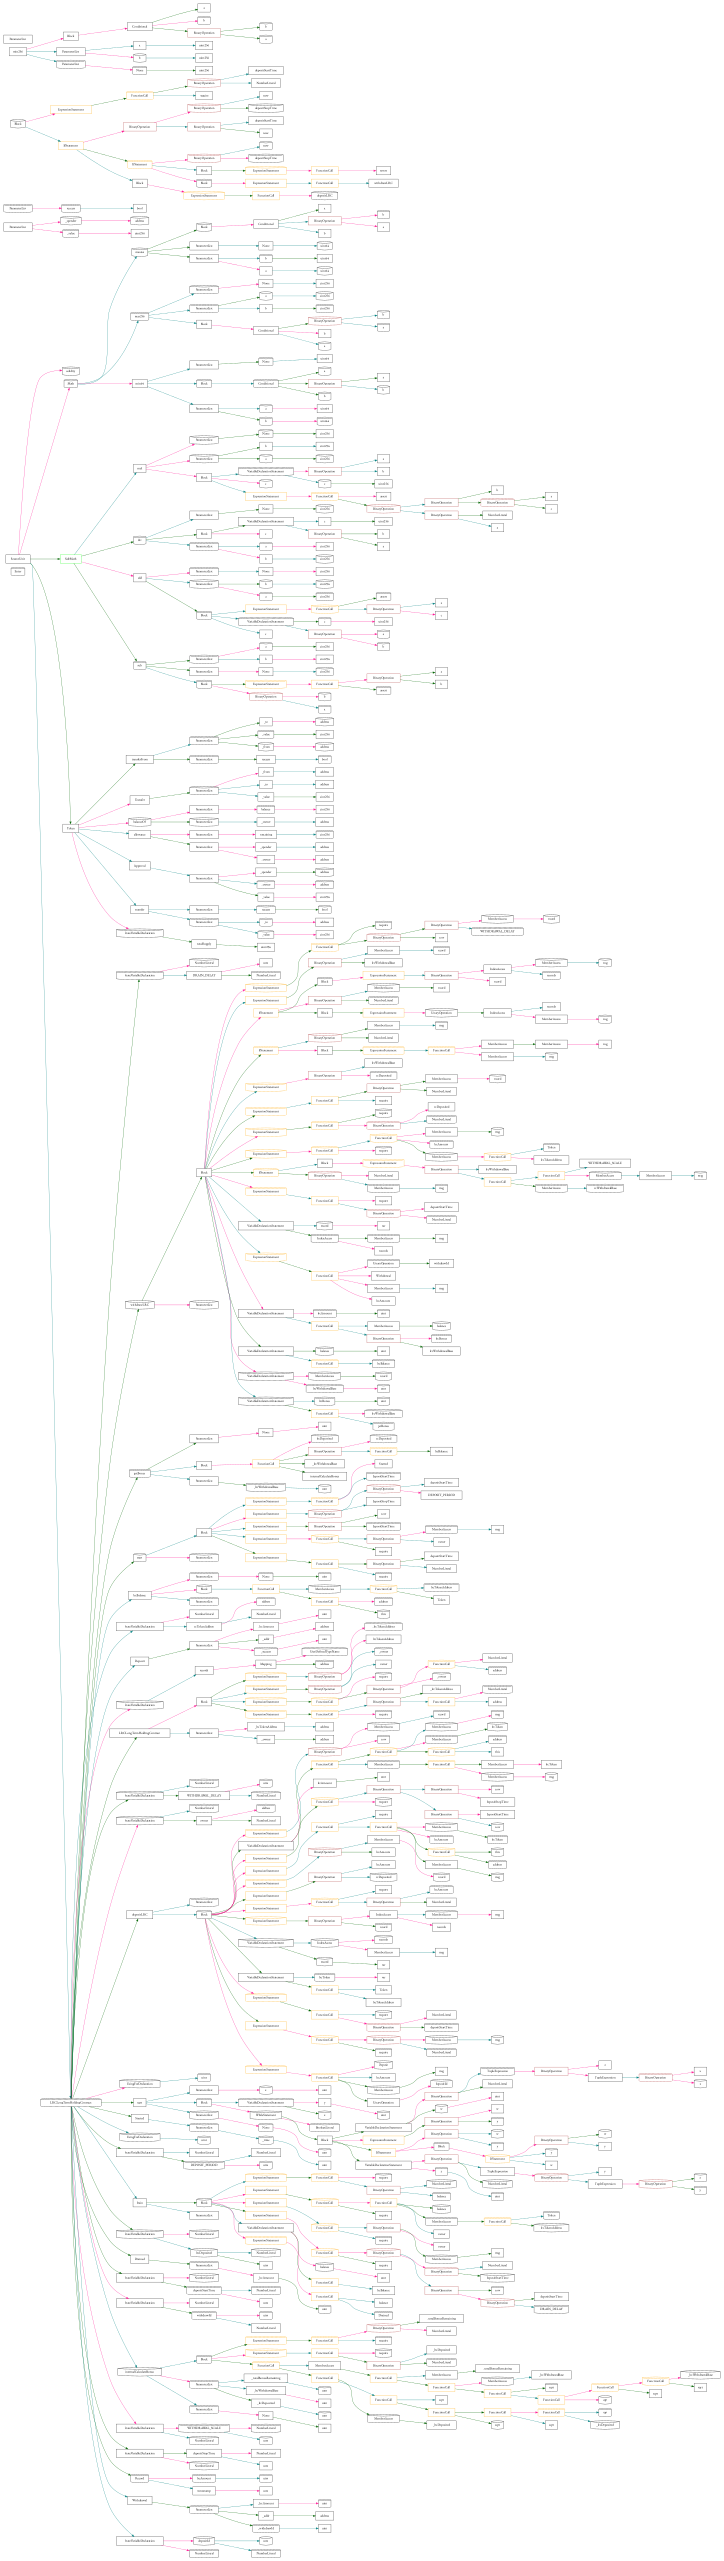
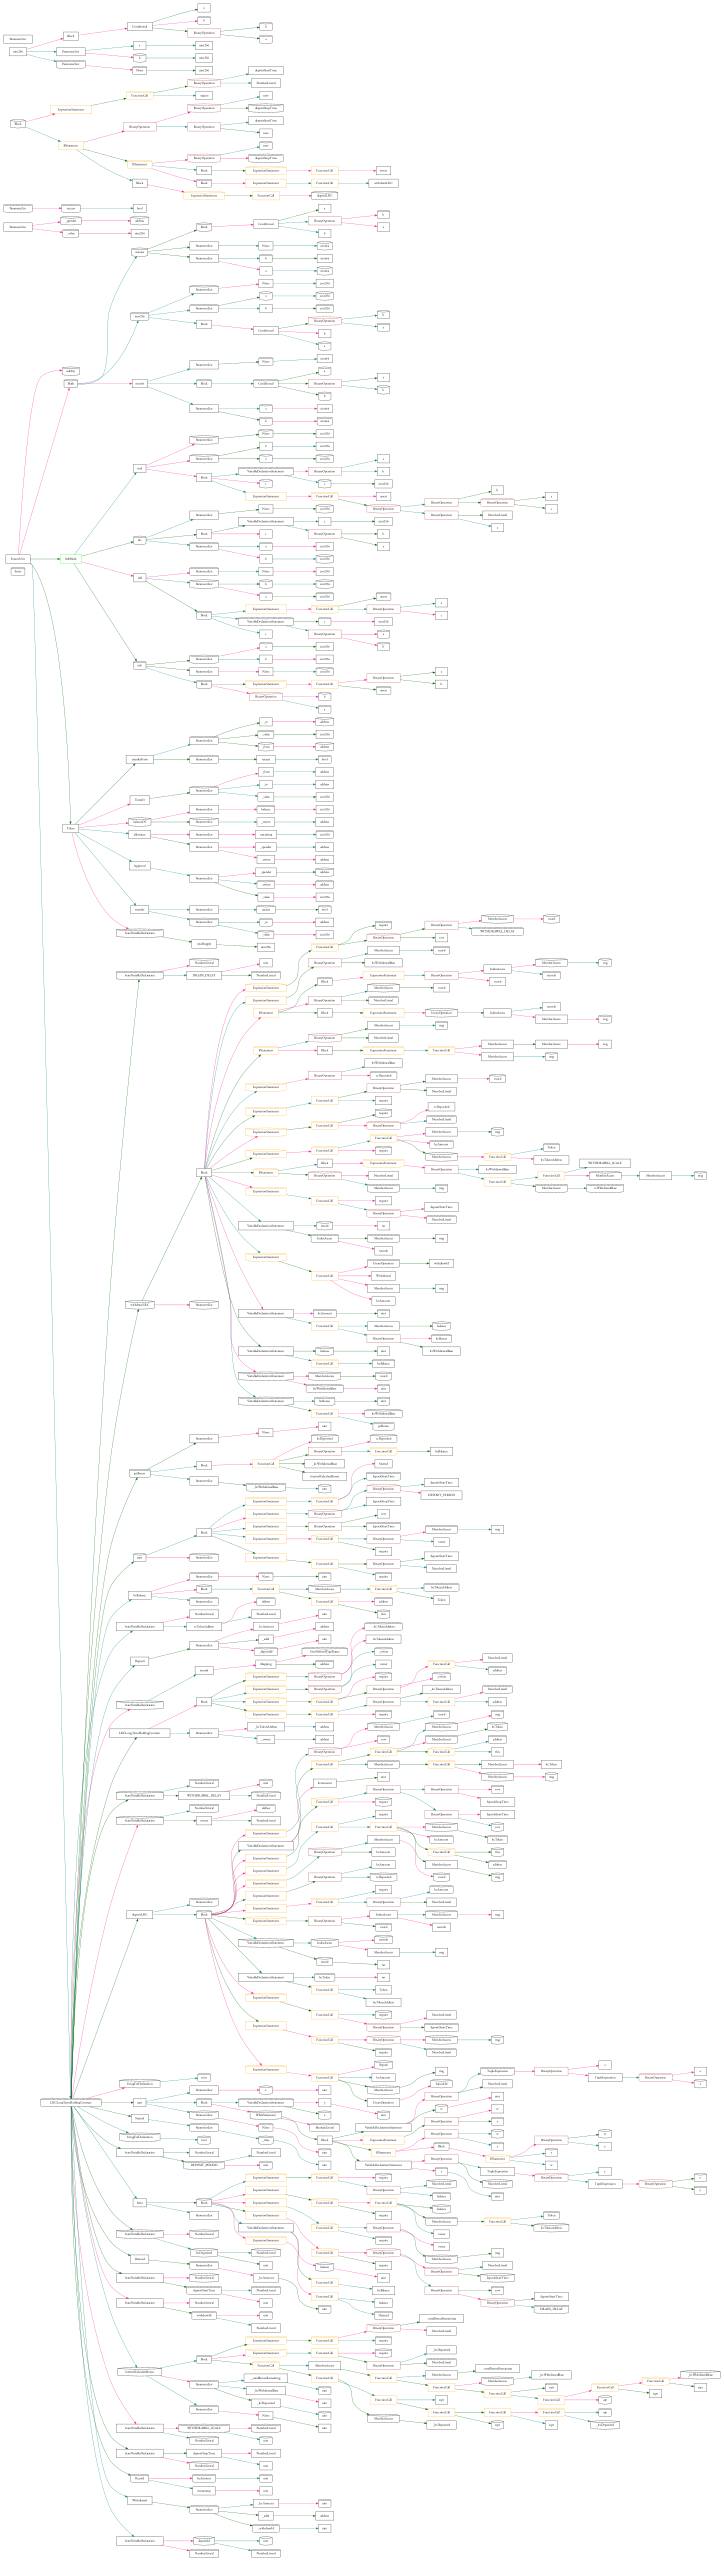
node "_success": label "_success" -> "_depositId"
